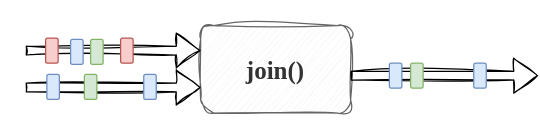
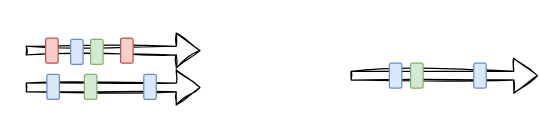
node "join()": removed
